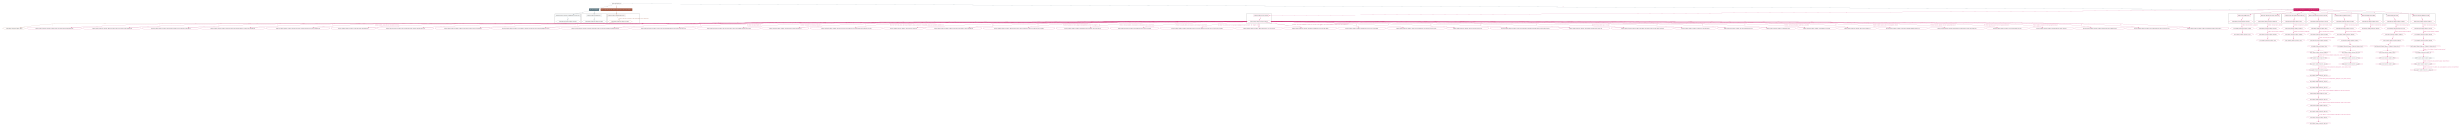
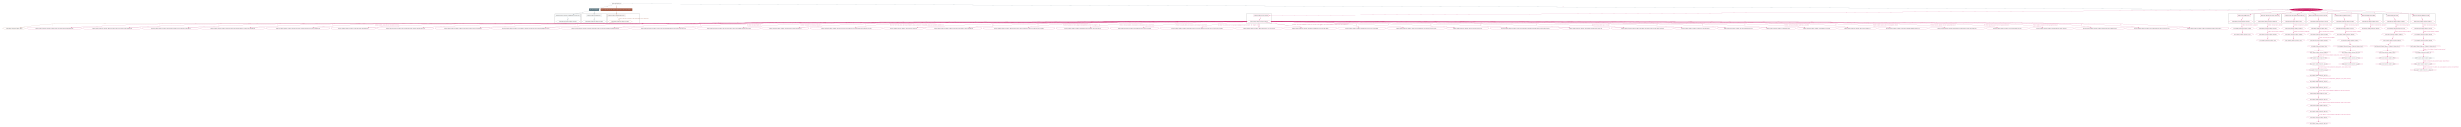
node "Play: Run cluster deployment on prepared hypervisors (1)": shape box -> ellipse
